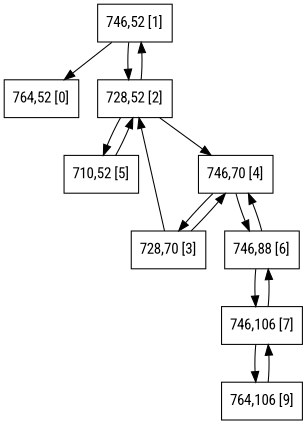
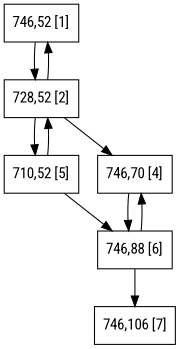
node "764,52 [0]": removed
node "728,70 [3]": removed
edge "746,106 [7]" -> "746,88 [6]": now "710,52 [5]" -> "746,88 [6]"
node "764,106 [9]": removed
